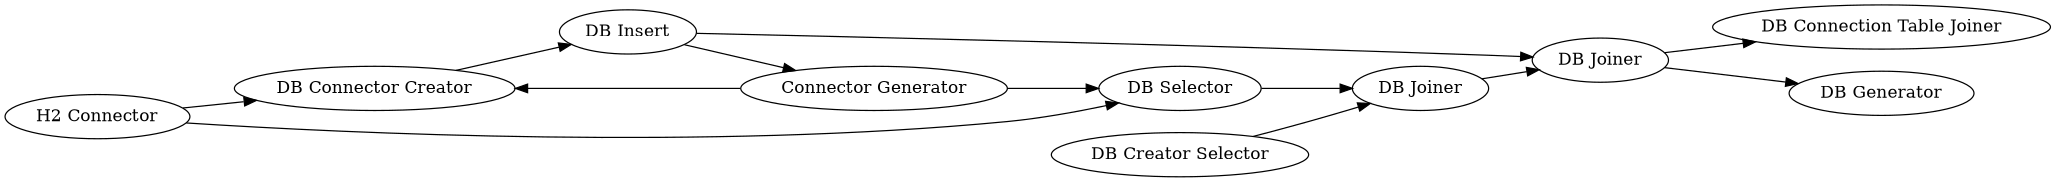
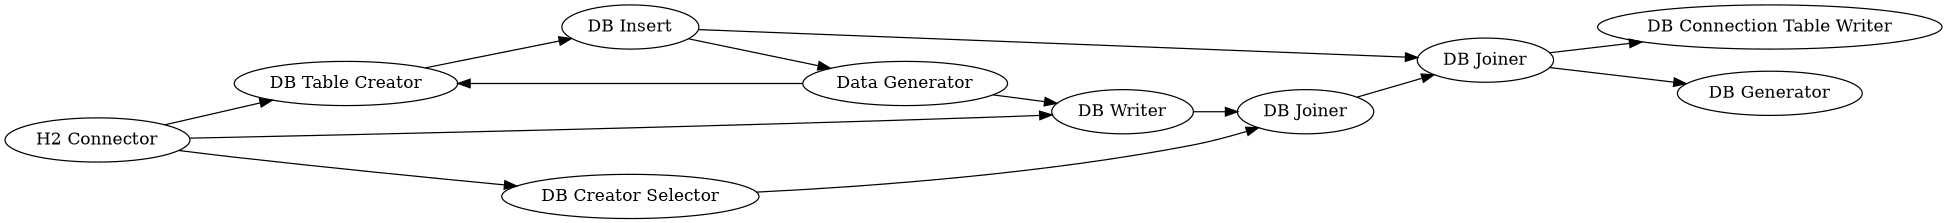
node "DB Connection Table Joiner": label "DB Connection Table Joiner" -> "DB Connection Table Writer"
node "DB Connector Creator": label "DB Connector Creator" -> "DB Table Creator"
node "Connector Generator": label "Connector Generator" -> "Data Generator"
node "DB Selector": label "DB Selector" -> "DB Writer"
edge "H2 Connector" -> "DB Creator Selector": added
